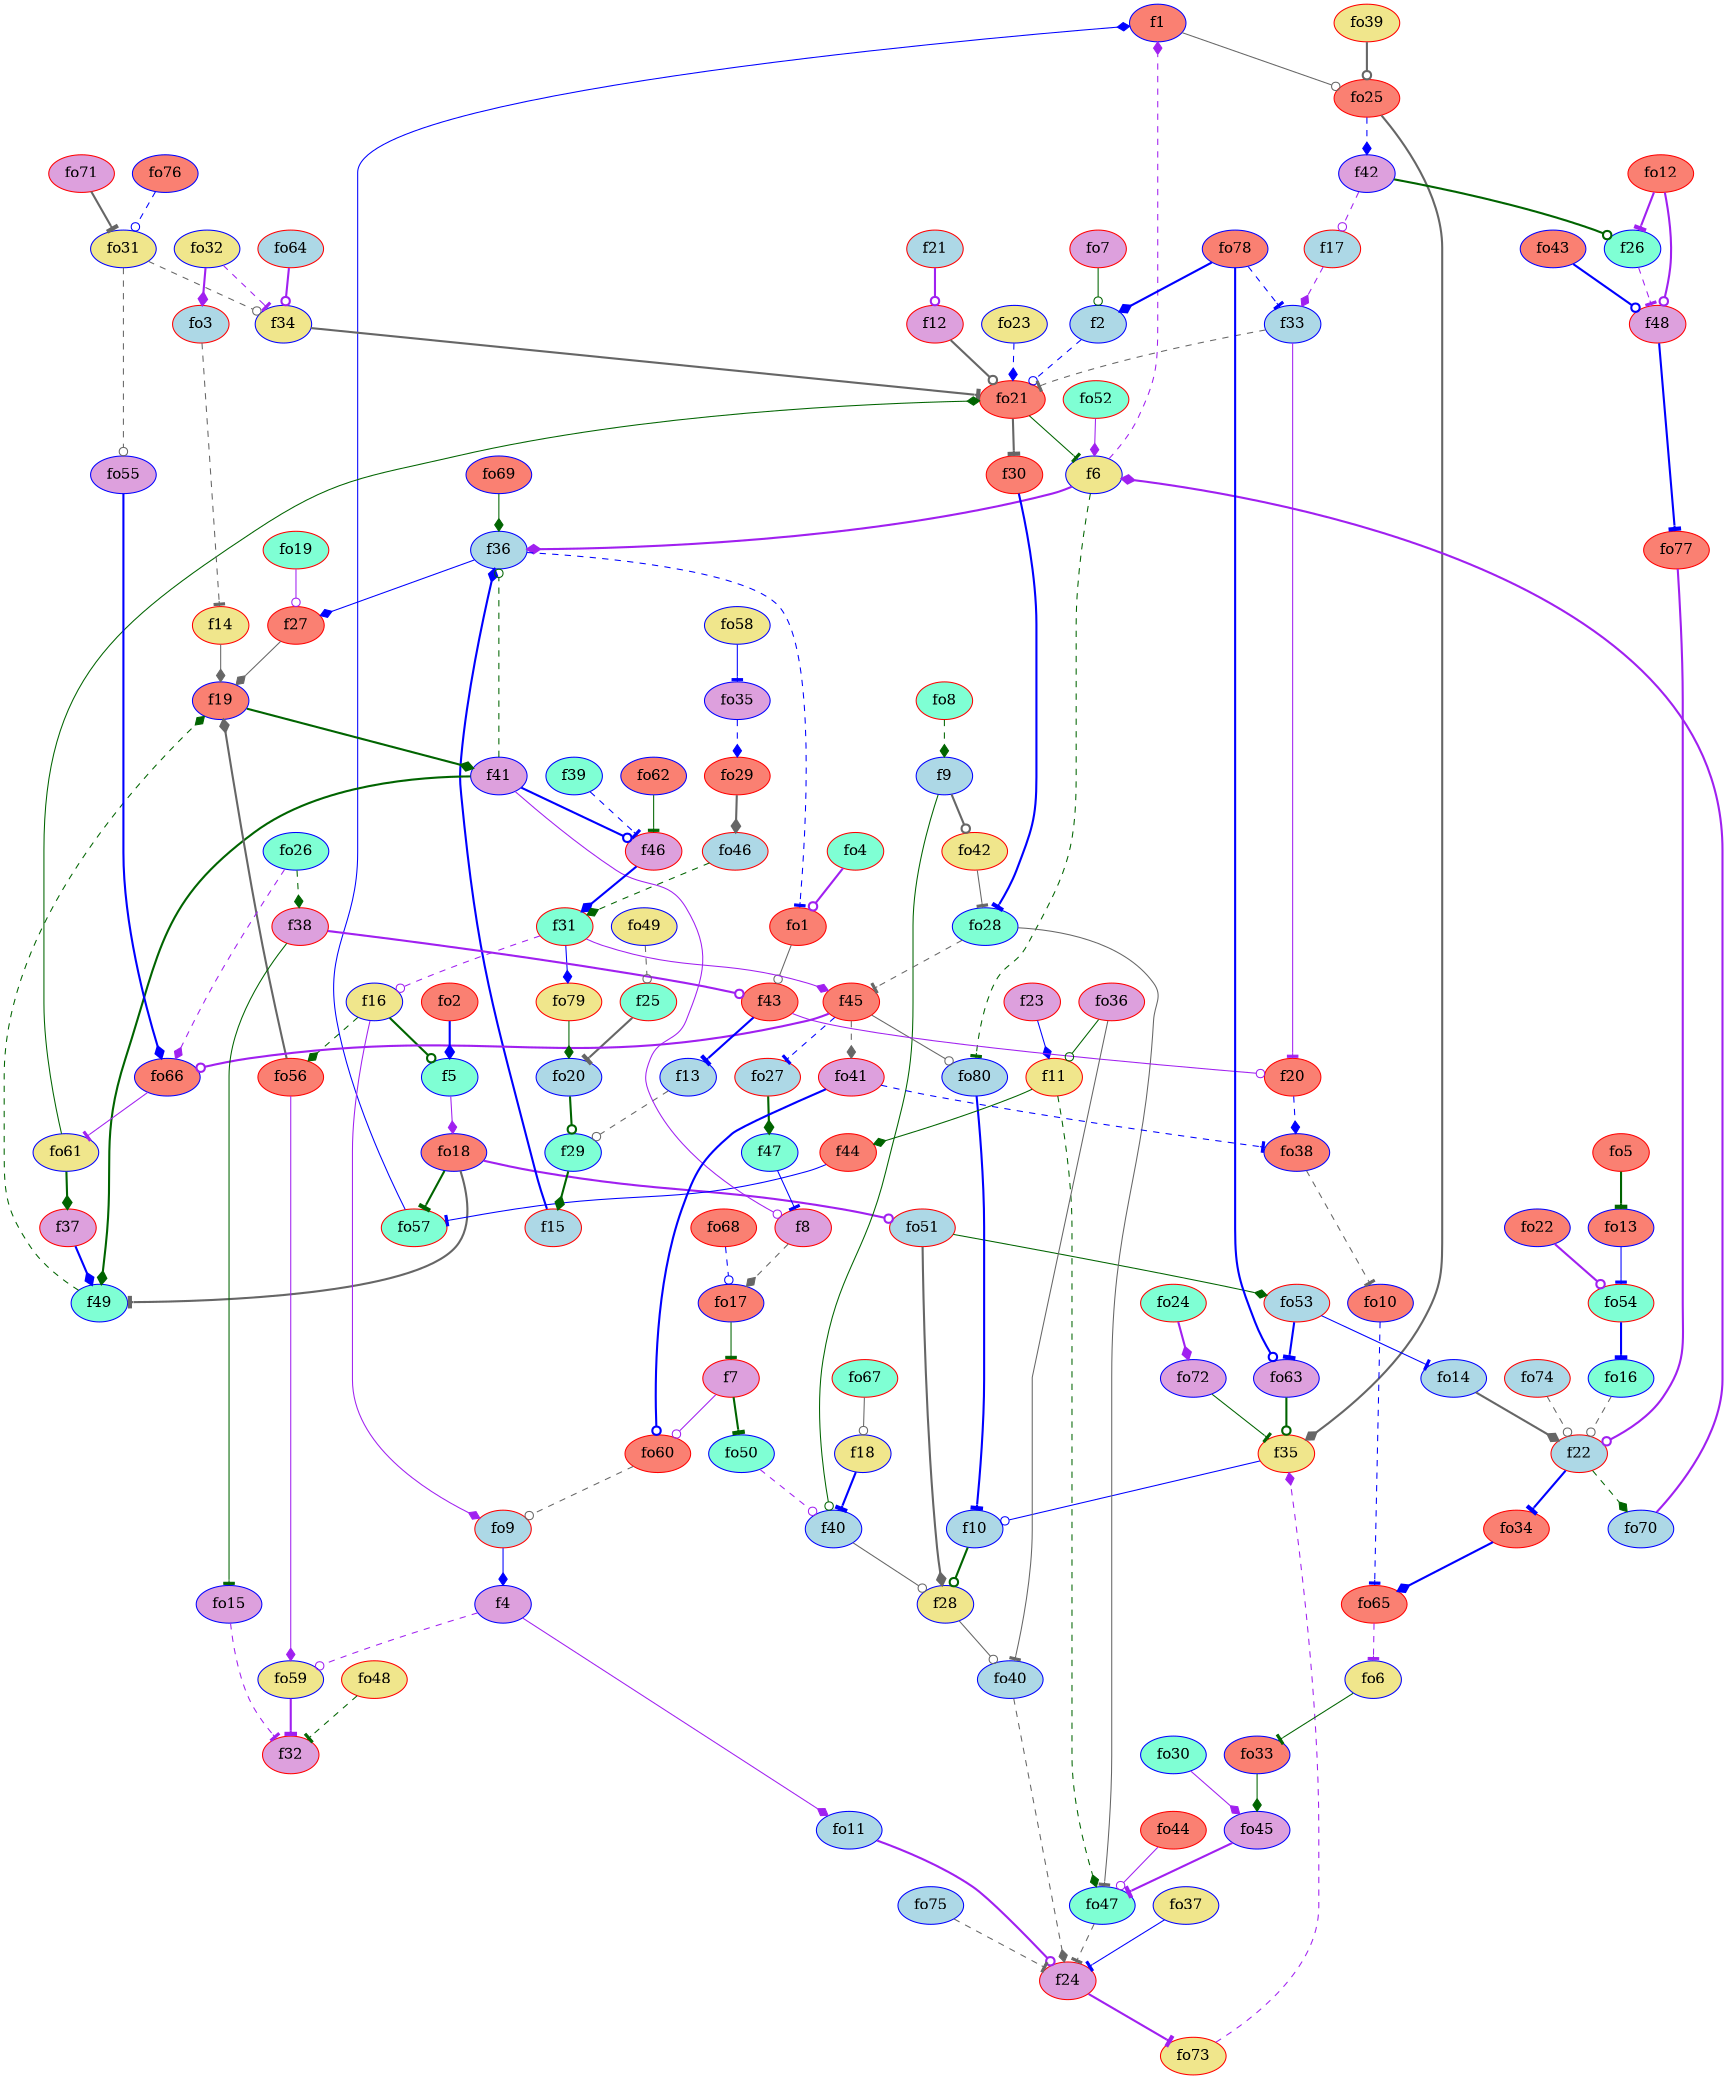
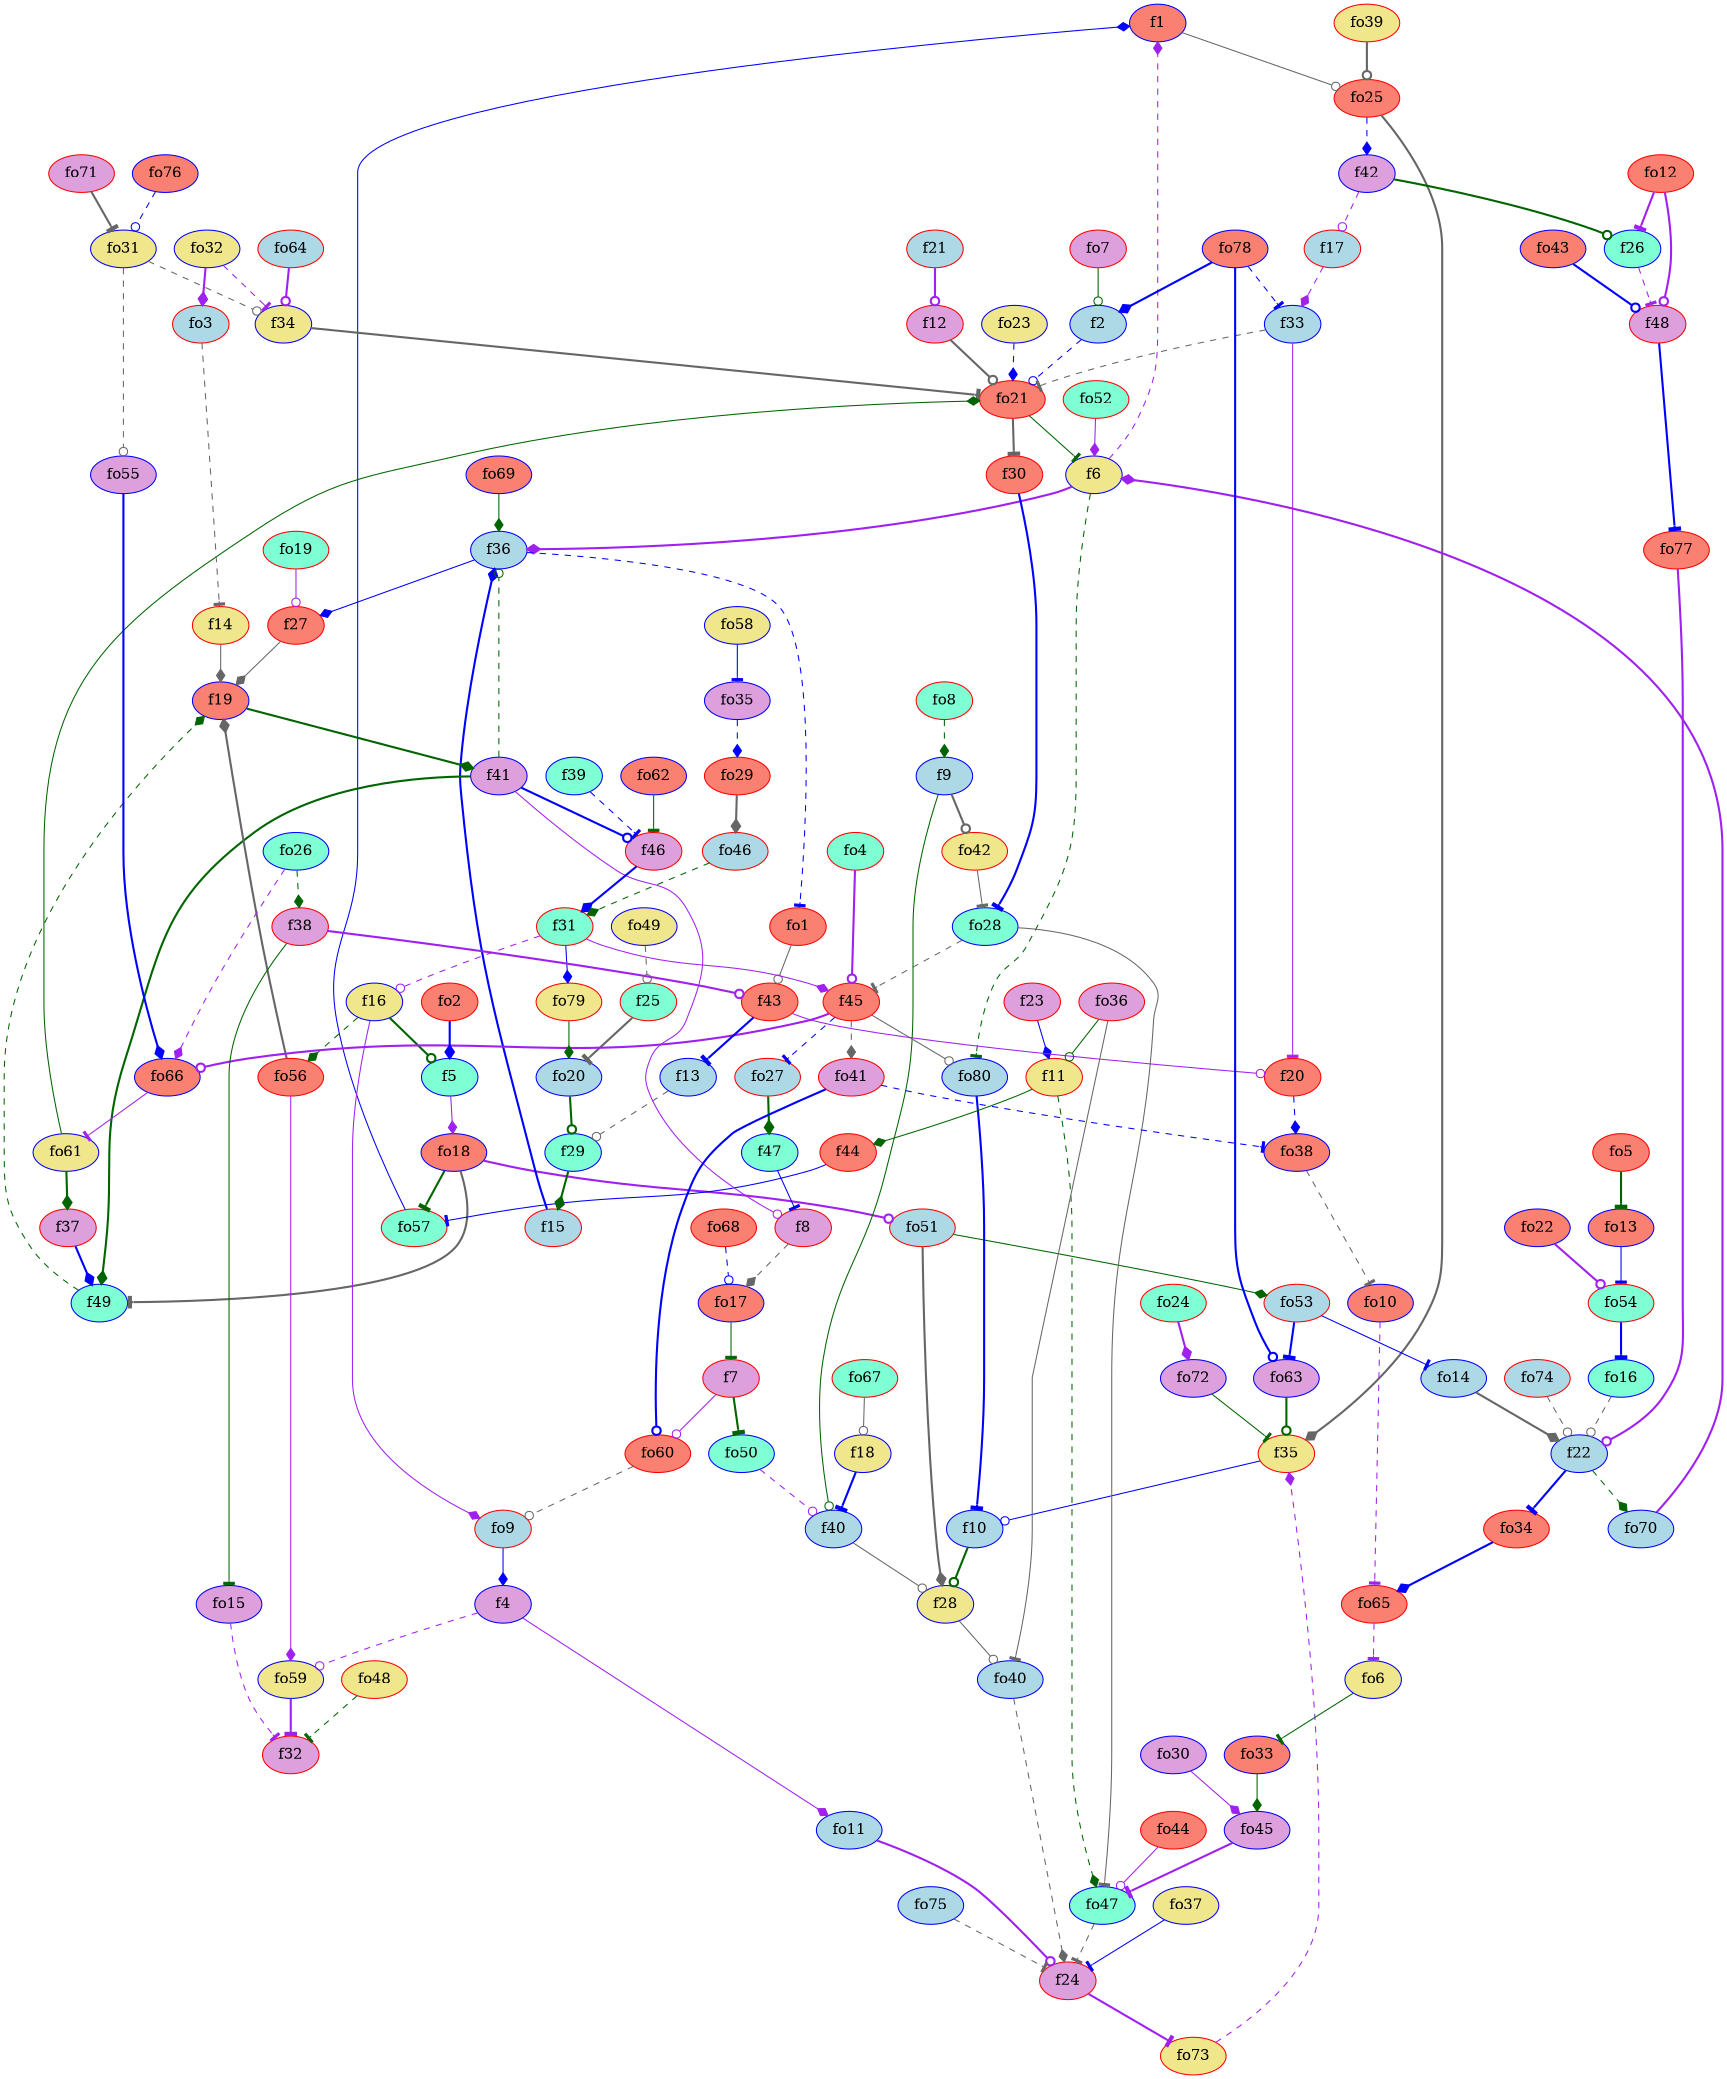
edge "fo4" -> "fo1": now "fo4" -> "f45"
edge "fo10" -> "fo65": color blue -> purple
node "f22": color red -> blue
node "fo30": fillcolor aquamarine -> plum
